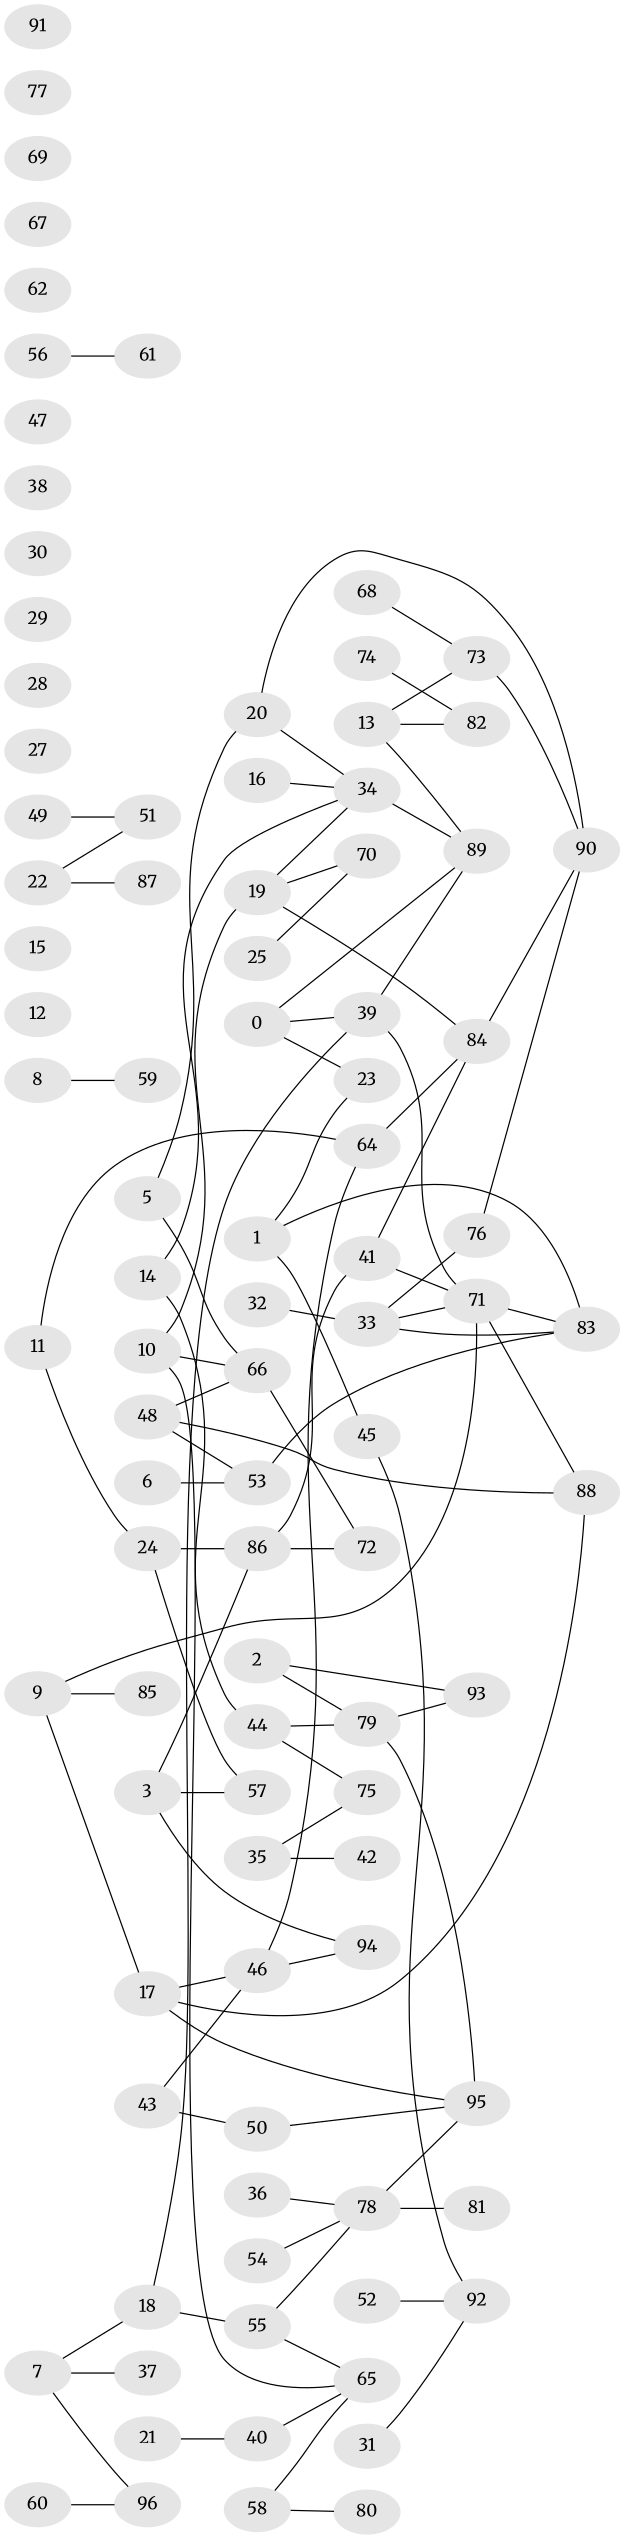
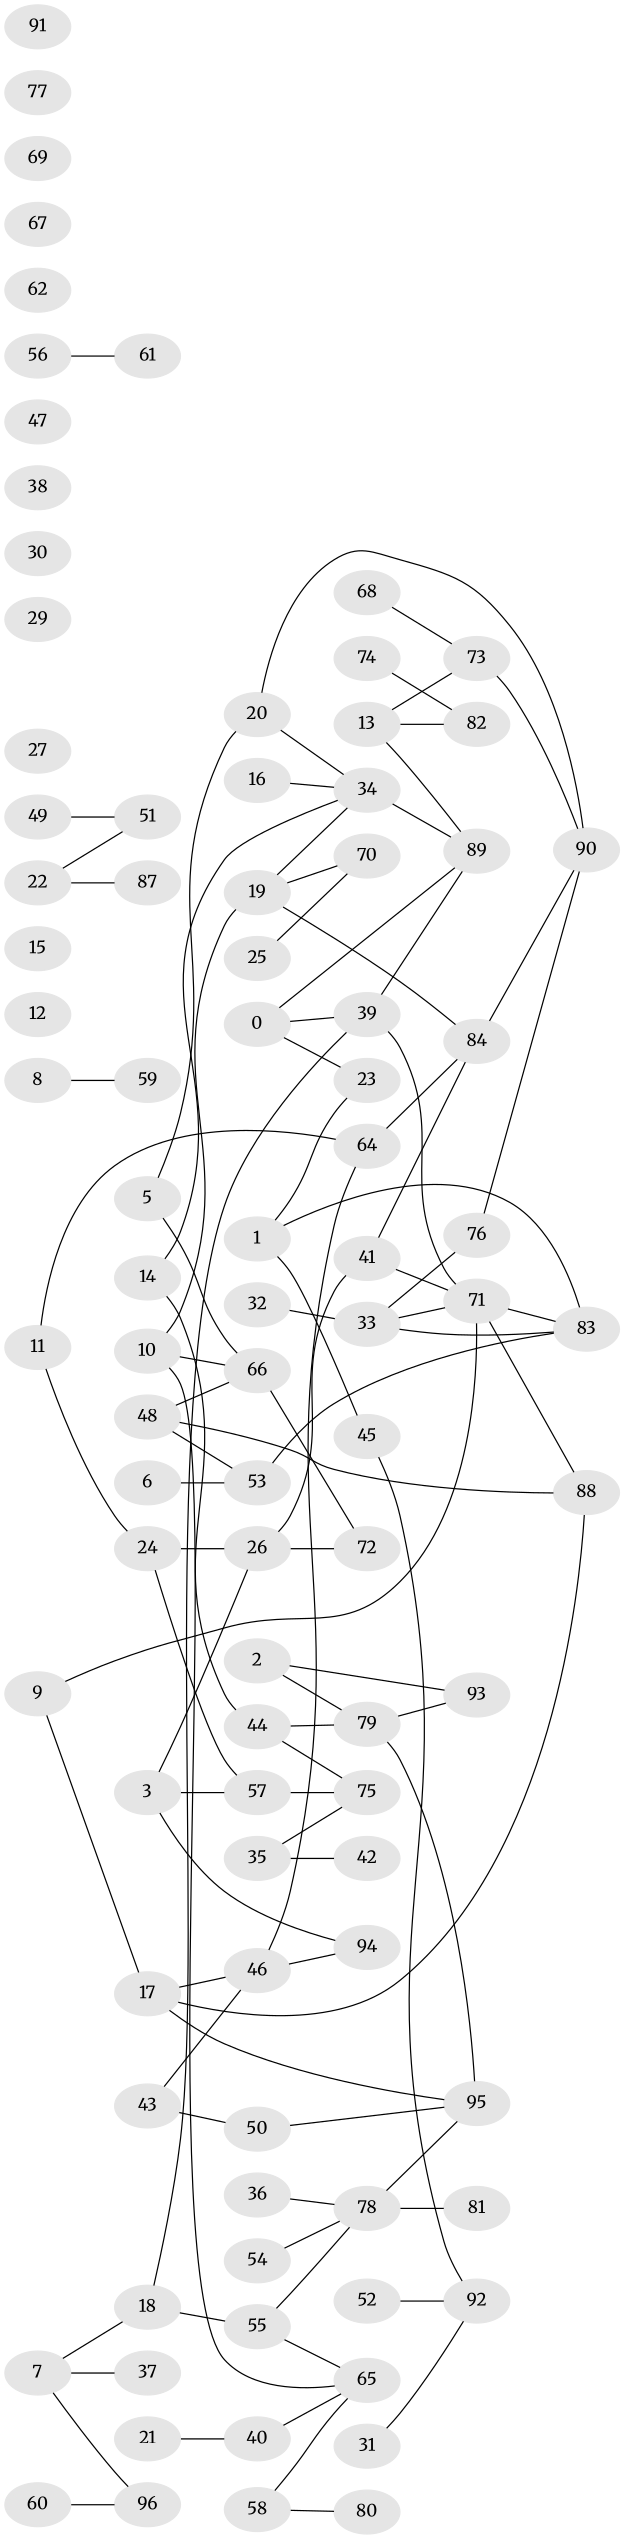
node "28": removed
node "86": label "86" -> "26"
node "85": removed
edge "57" -- "75": added
